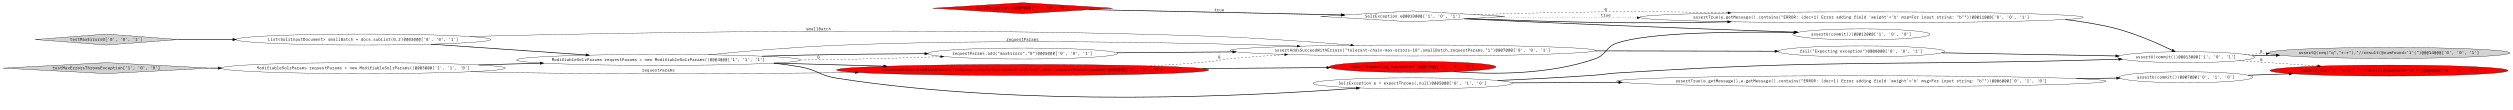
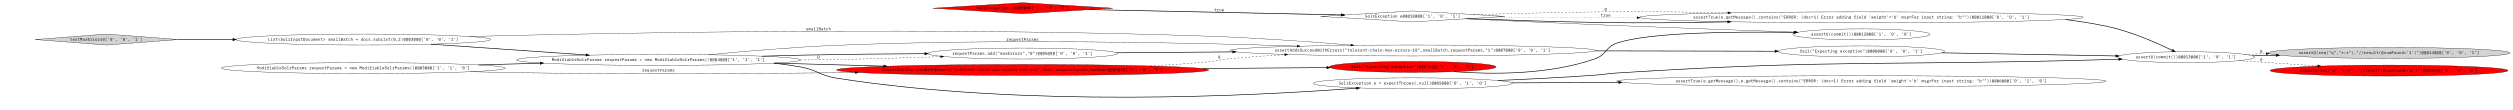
edge "SolrException e@@@10@@@['1', '0', '1']" -> "assertU(commit())@@@12@@@['1', '0', '0']": style bold -> solid
node "testMaxErrorsThrowsException['1', '0', '0']": removed
node "assertU(commit())@@@7@@@['0', '1', '0']": removed
